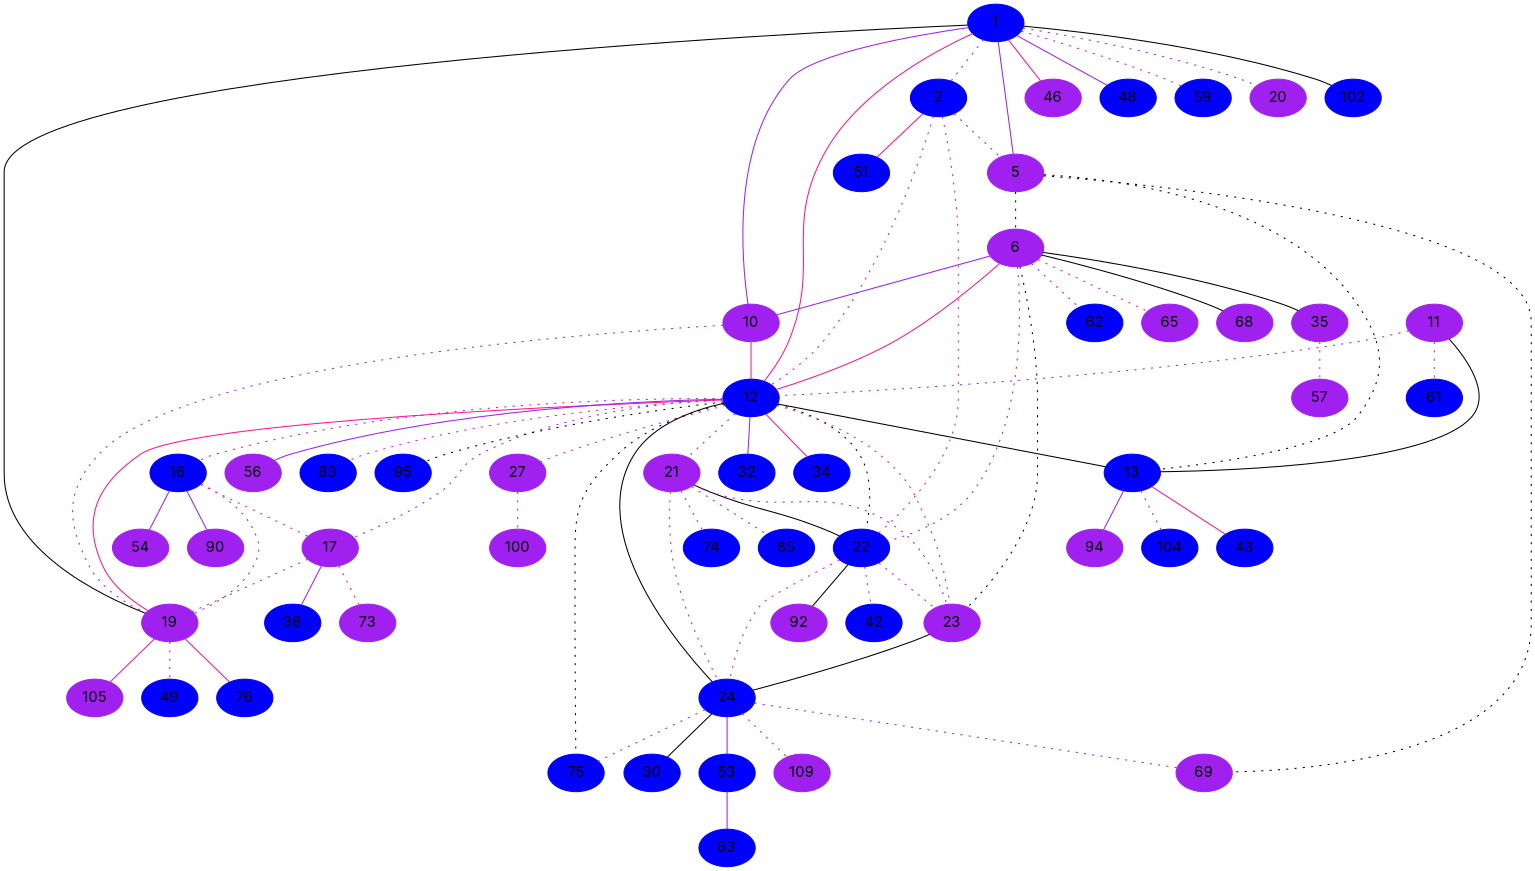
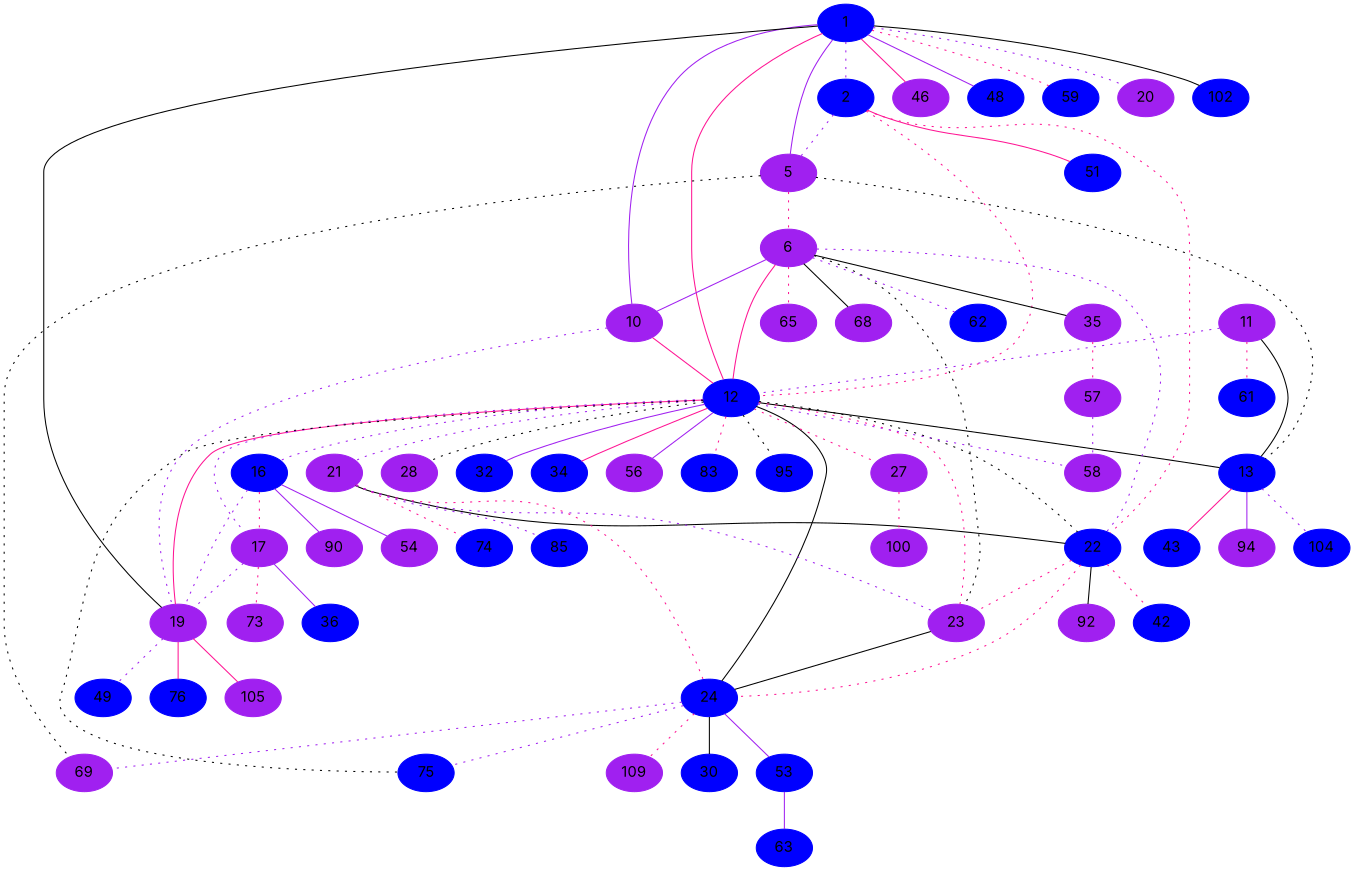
edge "5" -- "6": color black -> deeppink
node "28": added
node "58": added
